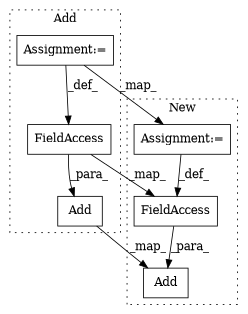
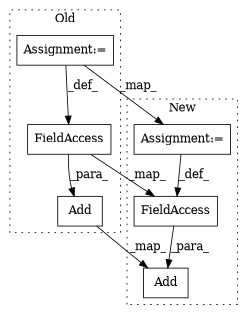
cluster "Add": label "Add" -> "Old"
